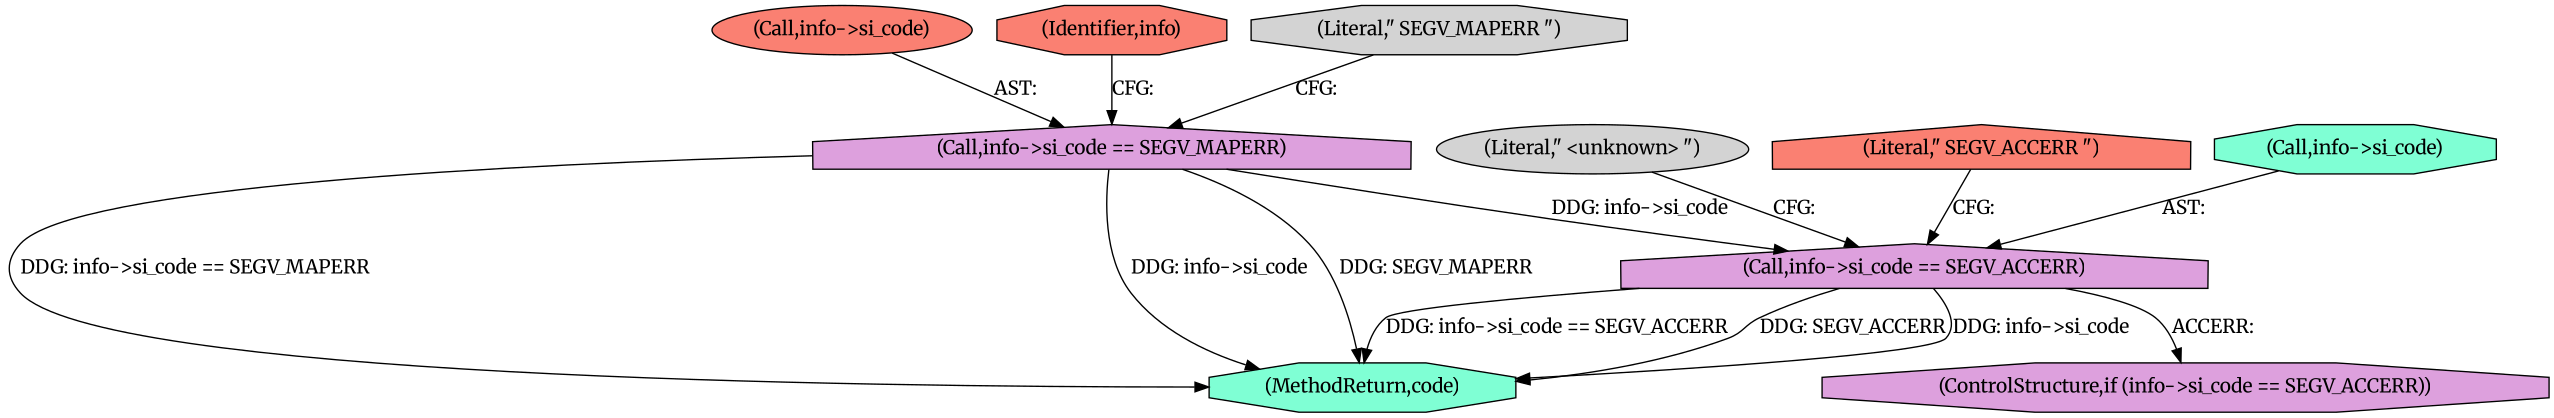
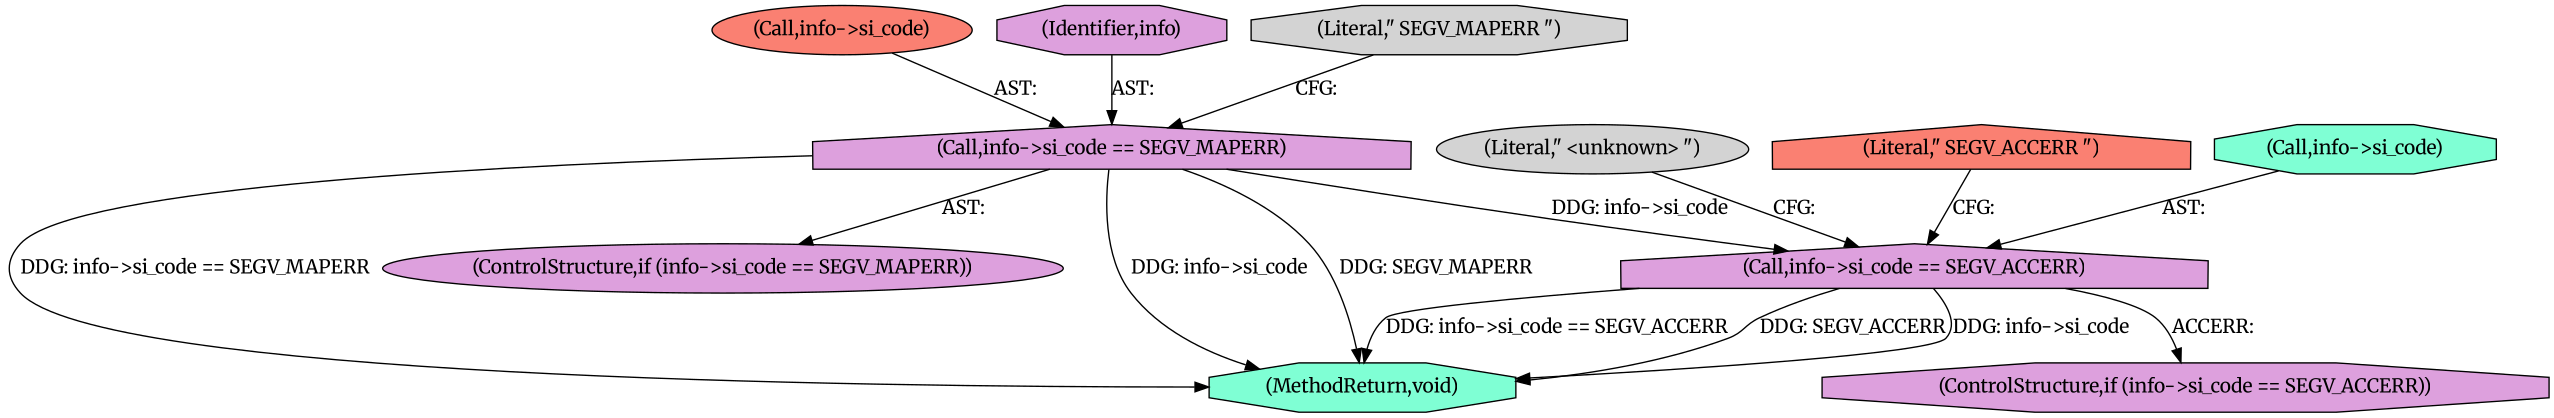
node "(Identifier,info)": fillcolor salmon -> plum
edge "(Identifier,info)" -> "(Call,info->si_code == SEGV_MAPERR)": label "CFG: " -> "AST: "
node "(ControlStructure,if (info->si_code == SEGV_MAPERR))": added
node "(MethodReturn,code)": label "(MethodReturn,code)" -> "(MethodReturn,void)"
